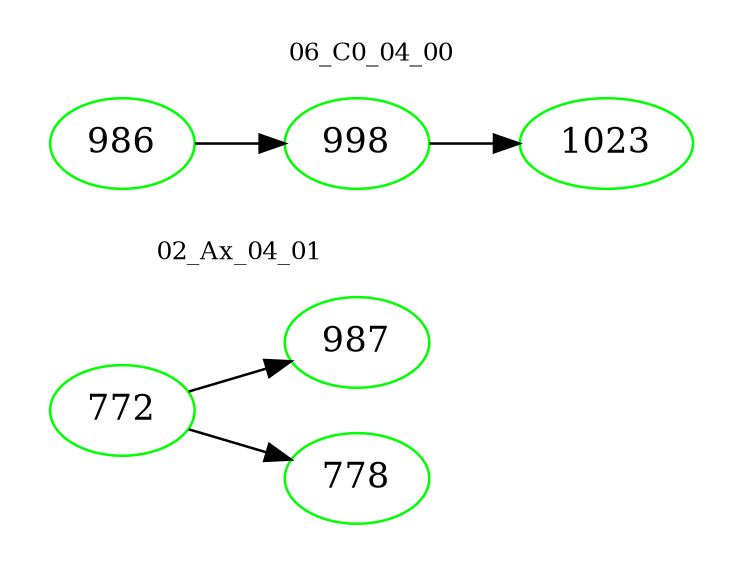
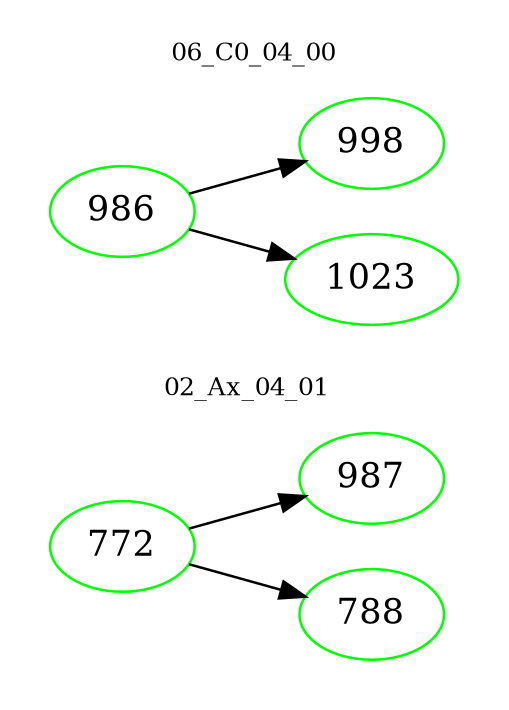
edge "998" -> "1023": now "986" -> "1023"
node "778": label "778" -> "788"
